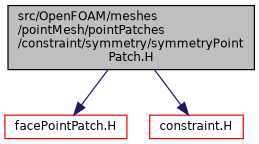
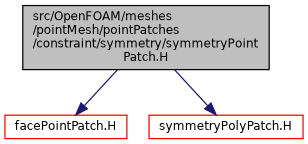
node "constraint.H": label "constraint.H" -> "symmetryPolyPatch.H"
